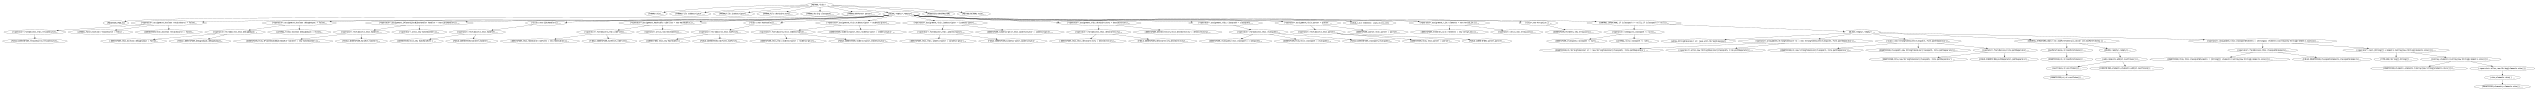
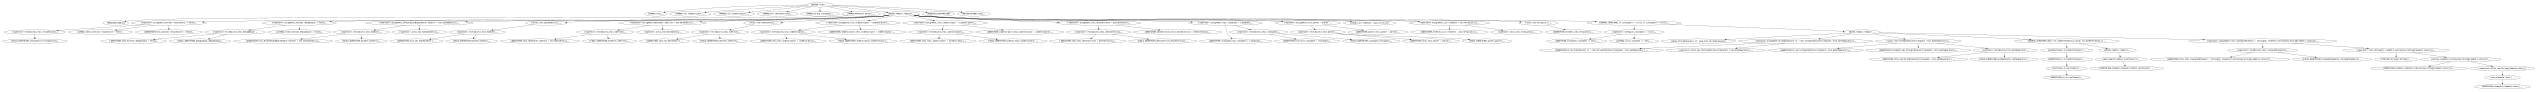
edge "(<operator>.fieldAccess,this.classpath)" -> "(IDENTIFIER,classpath,this.classpath = classpath)": now "(<operator>.assignment,this.classpath = classpath)" -> "(IDENTIFIER,classpath,this.classpath = classpath)"
edge "(add,elements.add(st.nextToken()))" -> "(nextToken,st.nextToken())": now "(IDENTIFIER,st,st.hasMoreTokens())" -> "(nextToken,st.nextToken())"
